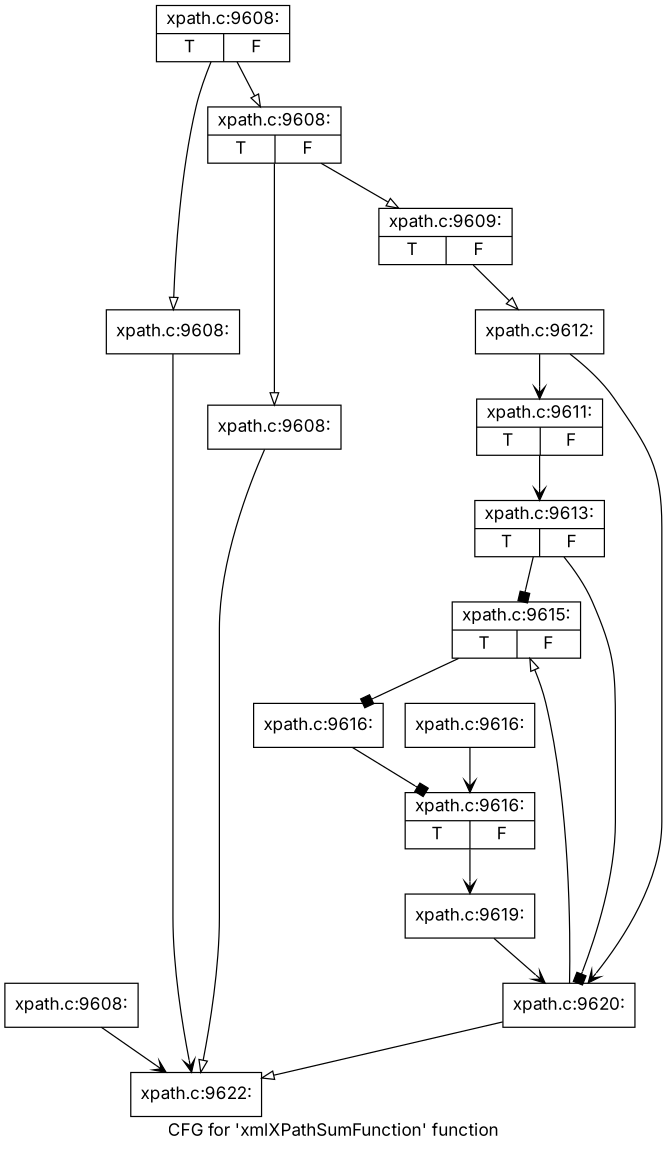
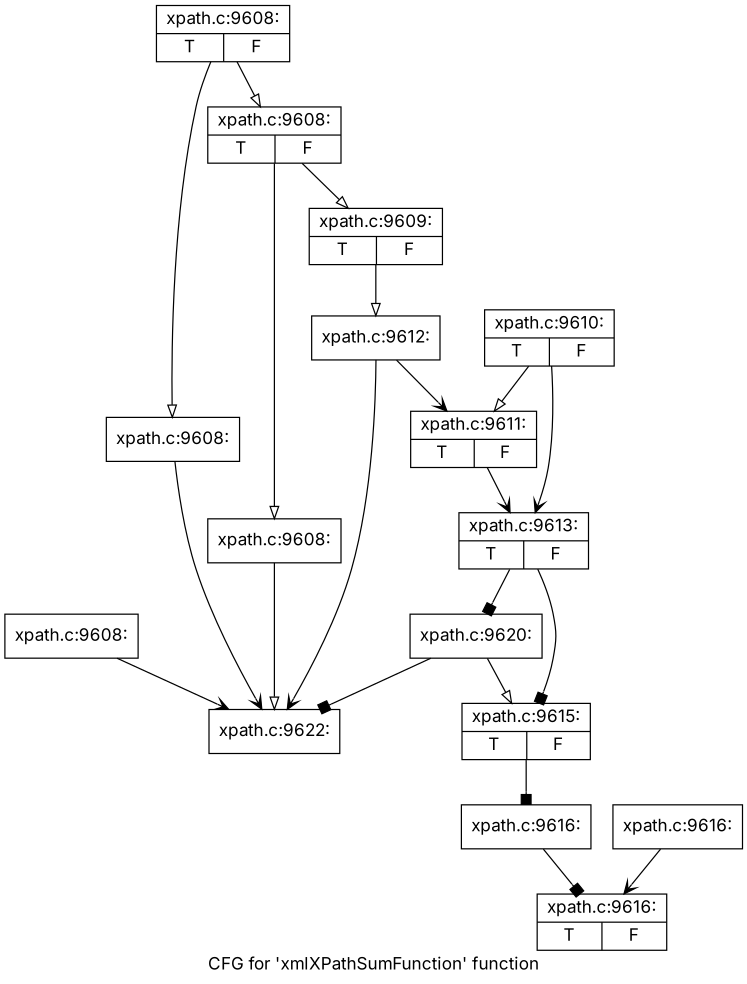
node "xpath.c:9610:": added
edge "xpath.c:9612:" -> "xpath.c:9620:": now "xpath.c:9612:" -> "xpath.c:9622:"
node "xpath.c:9619:": removed
edge "xpath.c:9620:" -> "xpath.c:9622:": arrowhead onormal -> box
